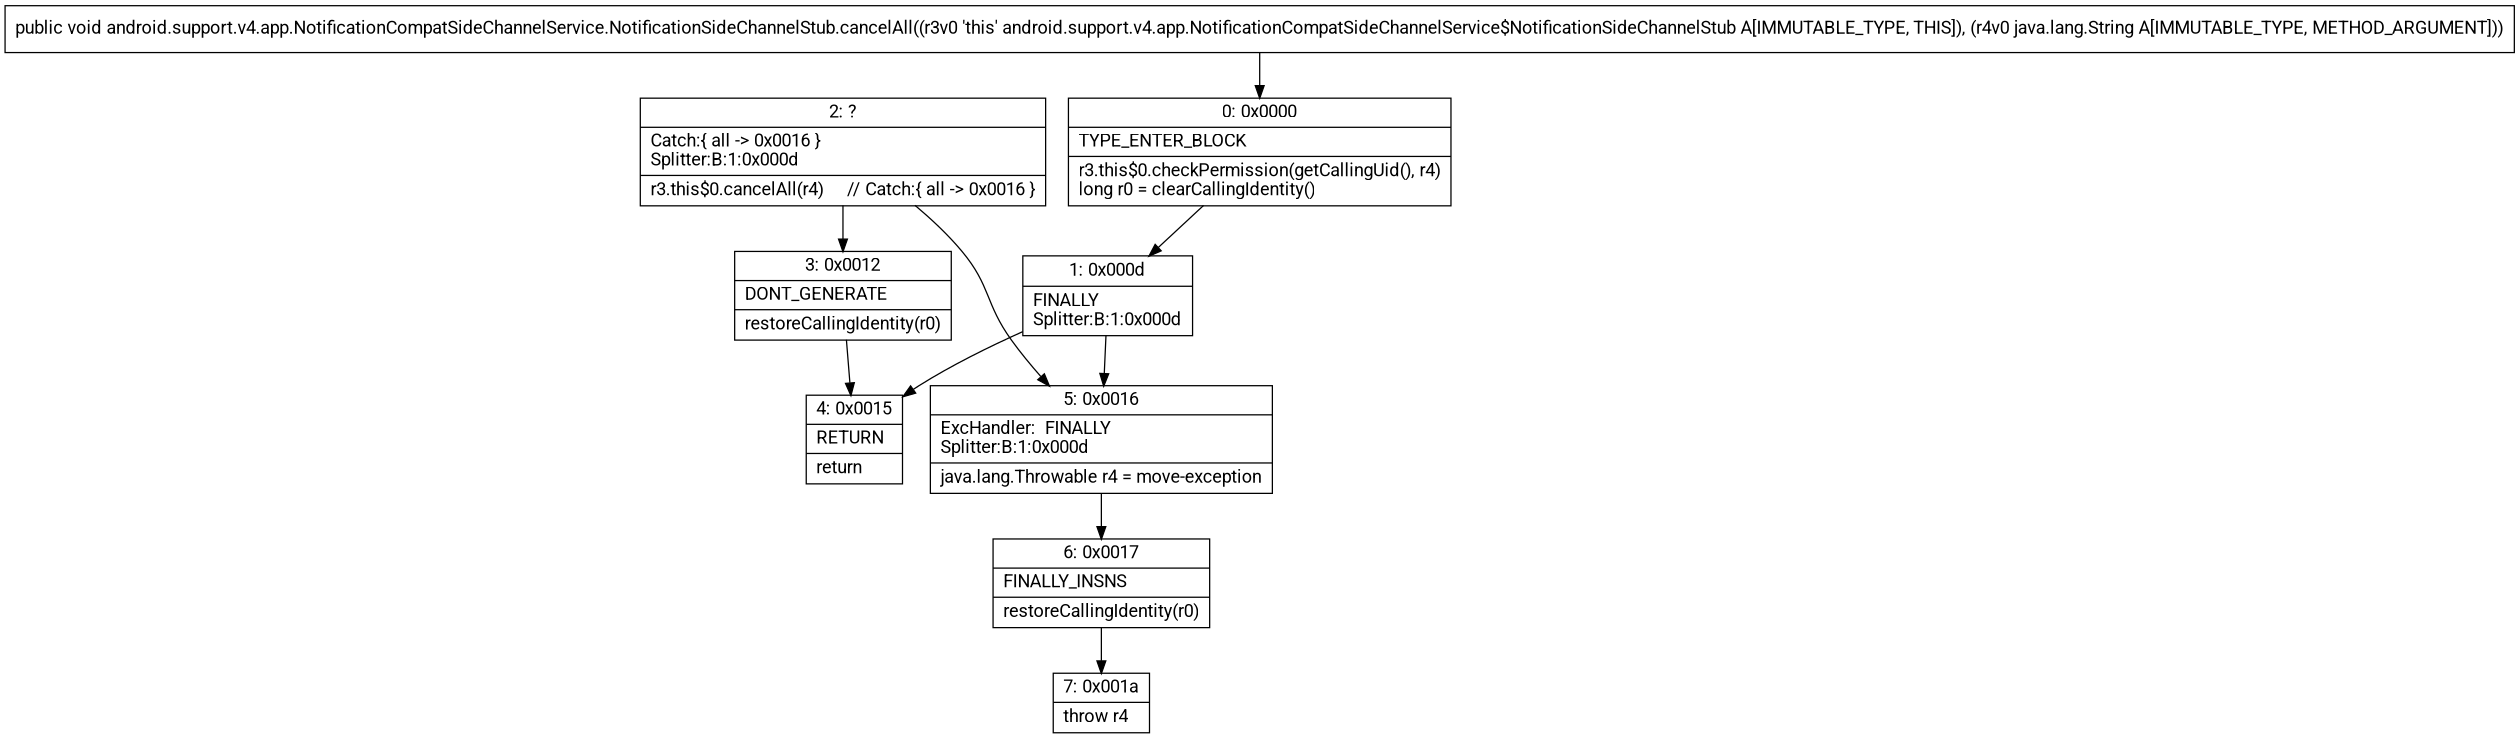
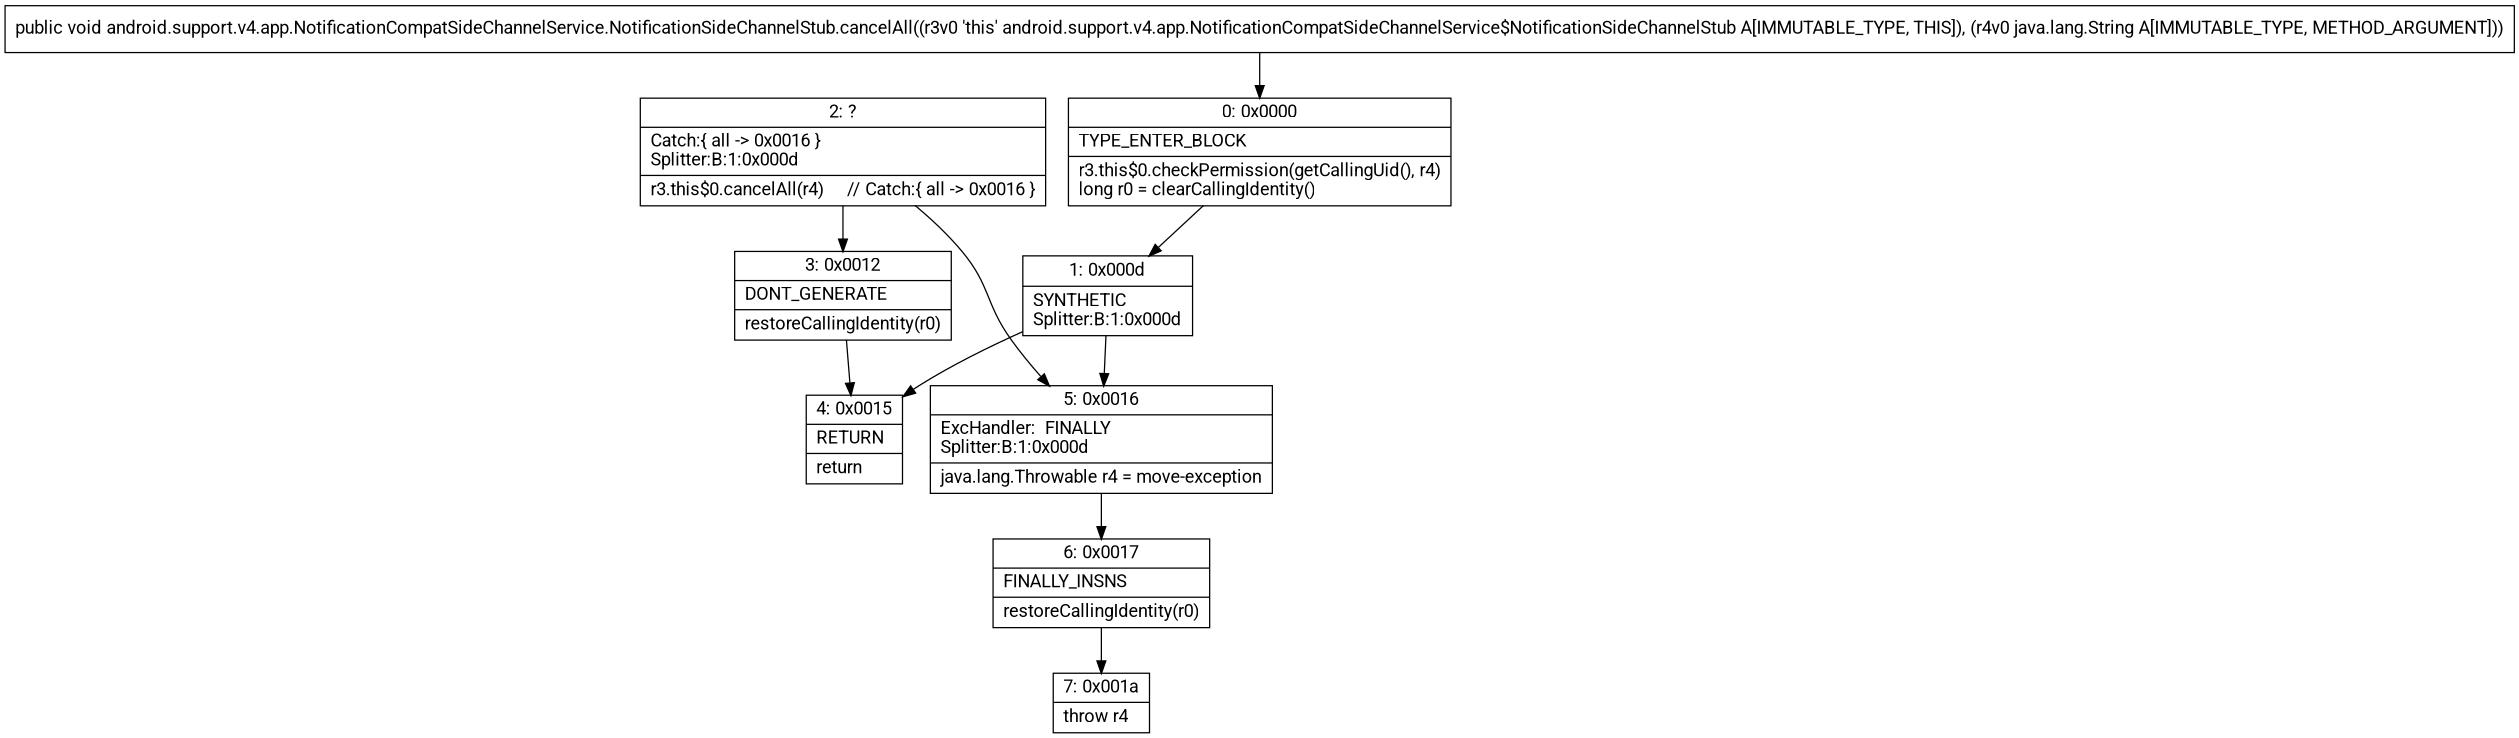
node "1: 0x000d": text "FINALLY" -> "SYNTHETIC"
